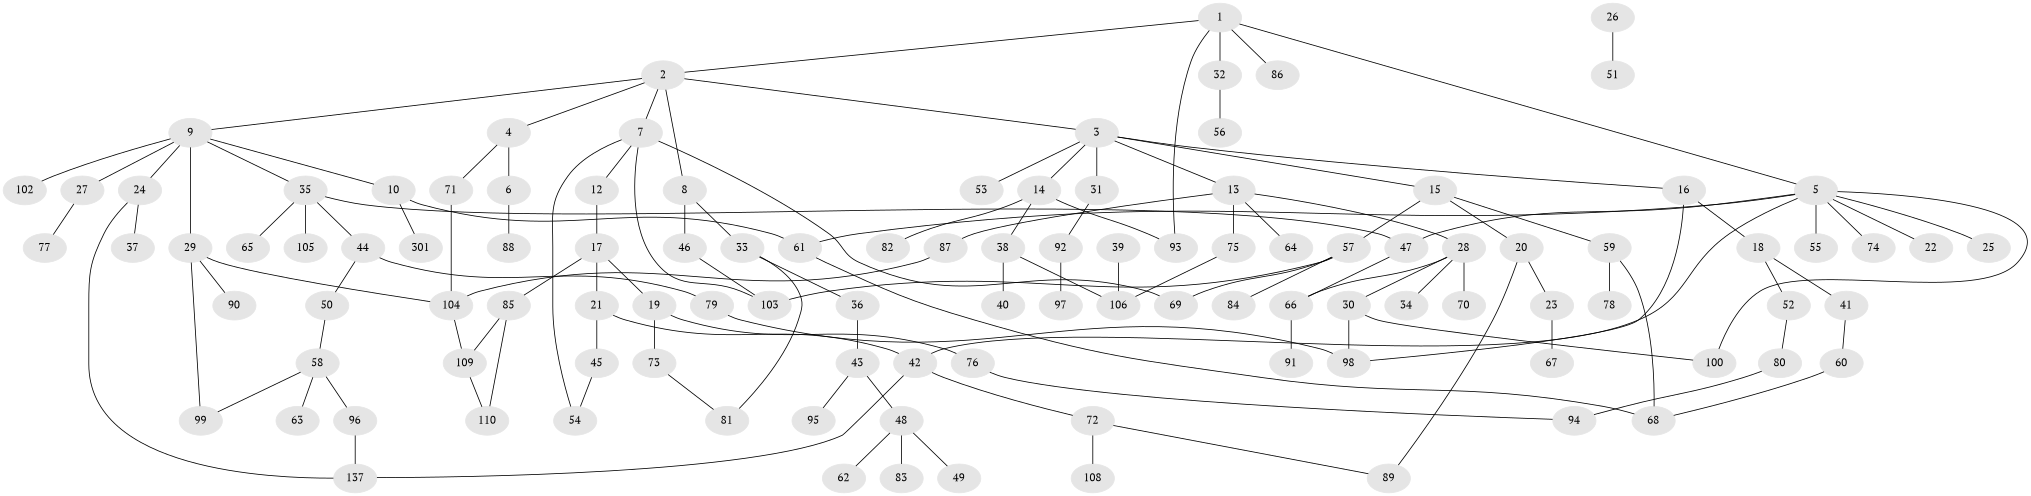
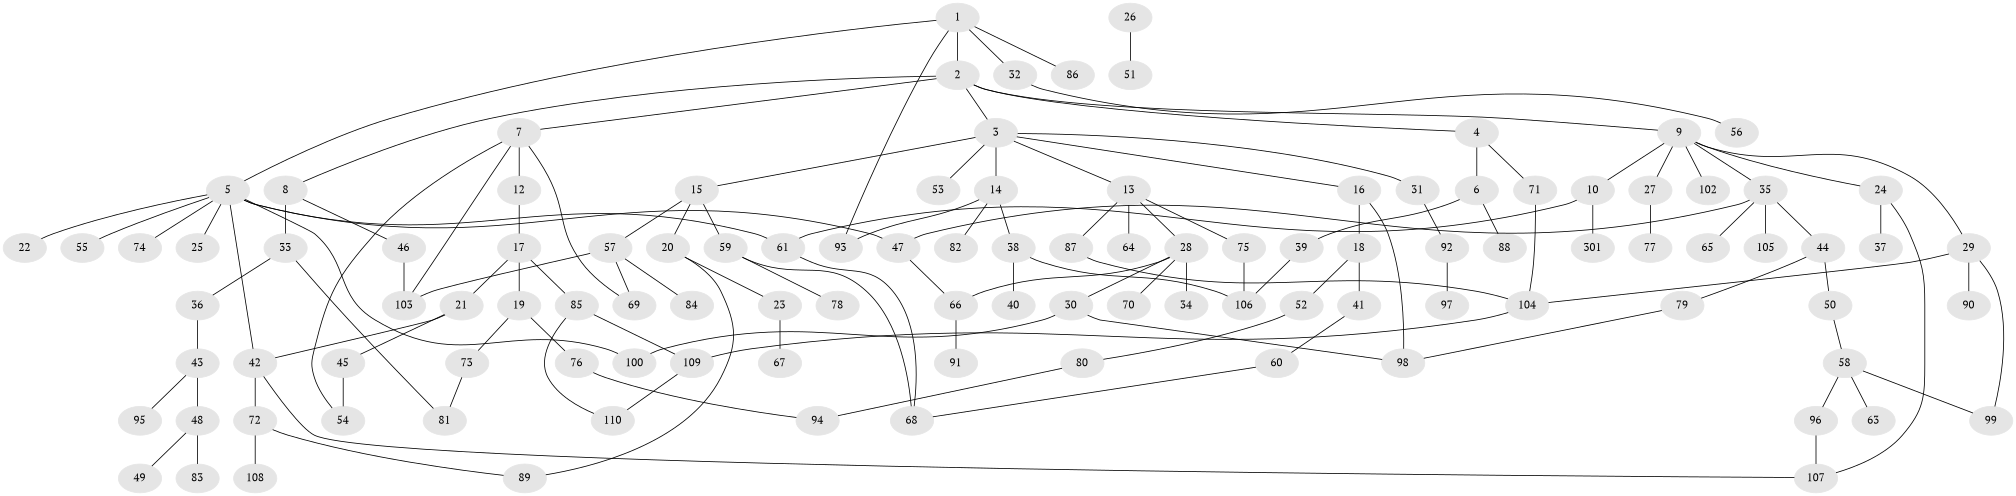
edge "6" -- "39": added
node "137": label "137" -> "107"
node "62": removed
